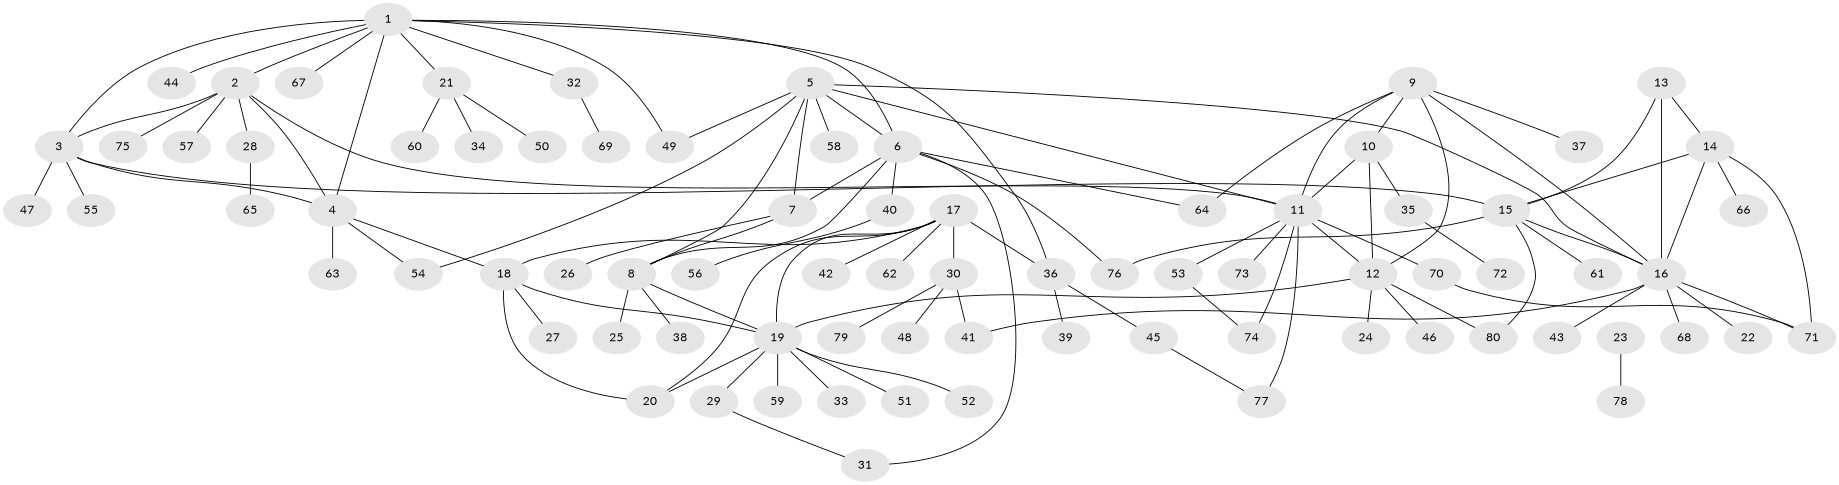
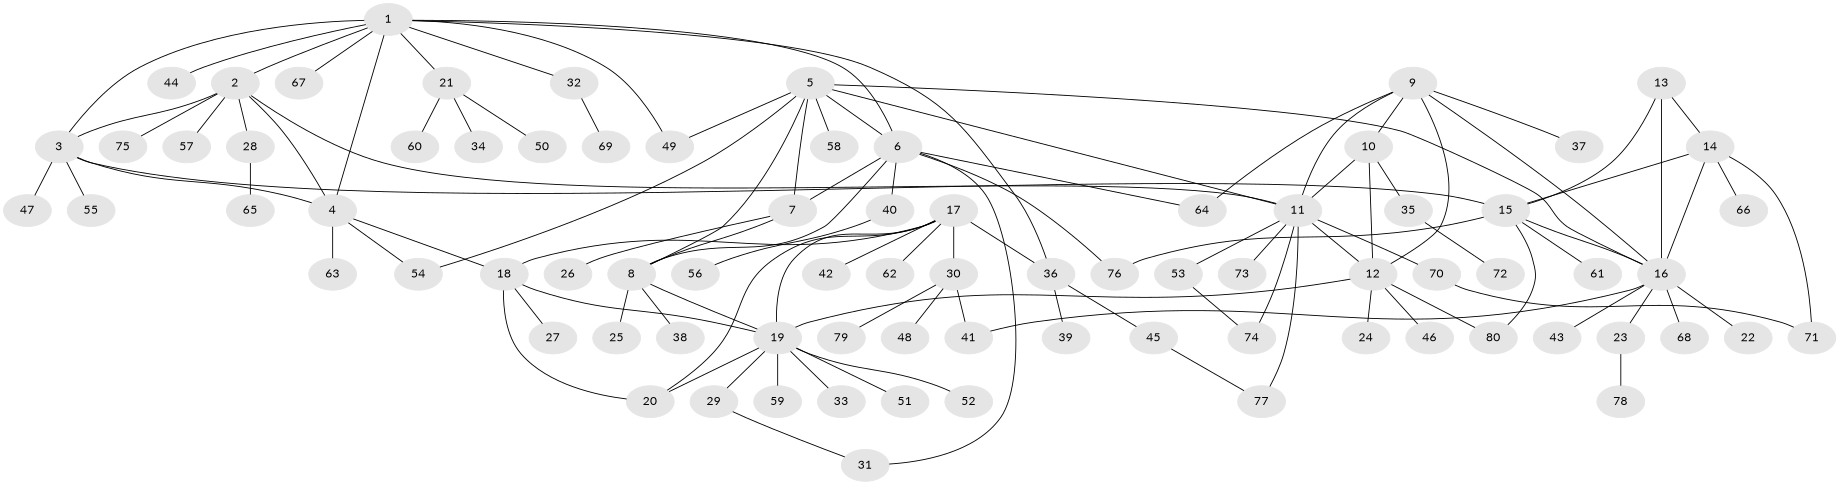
edge "16" -- "71": now "16" -- "23"
